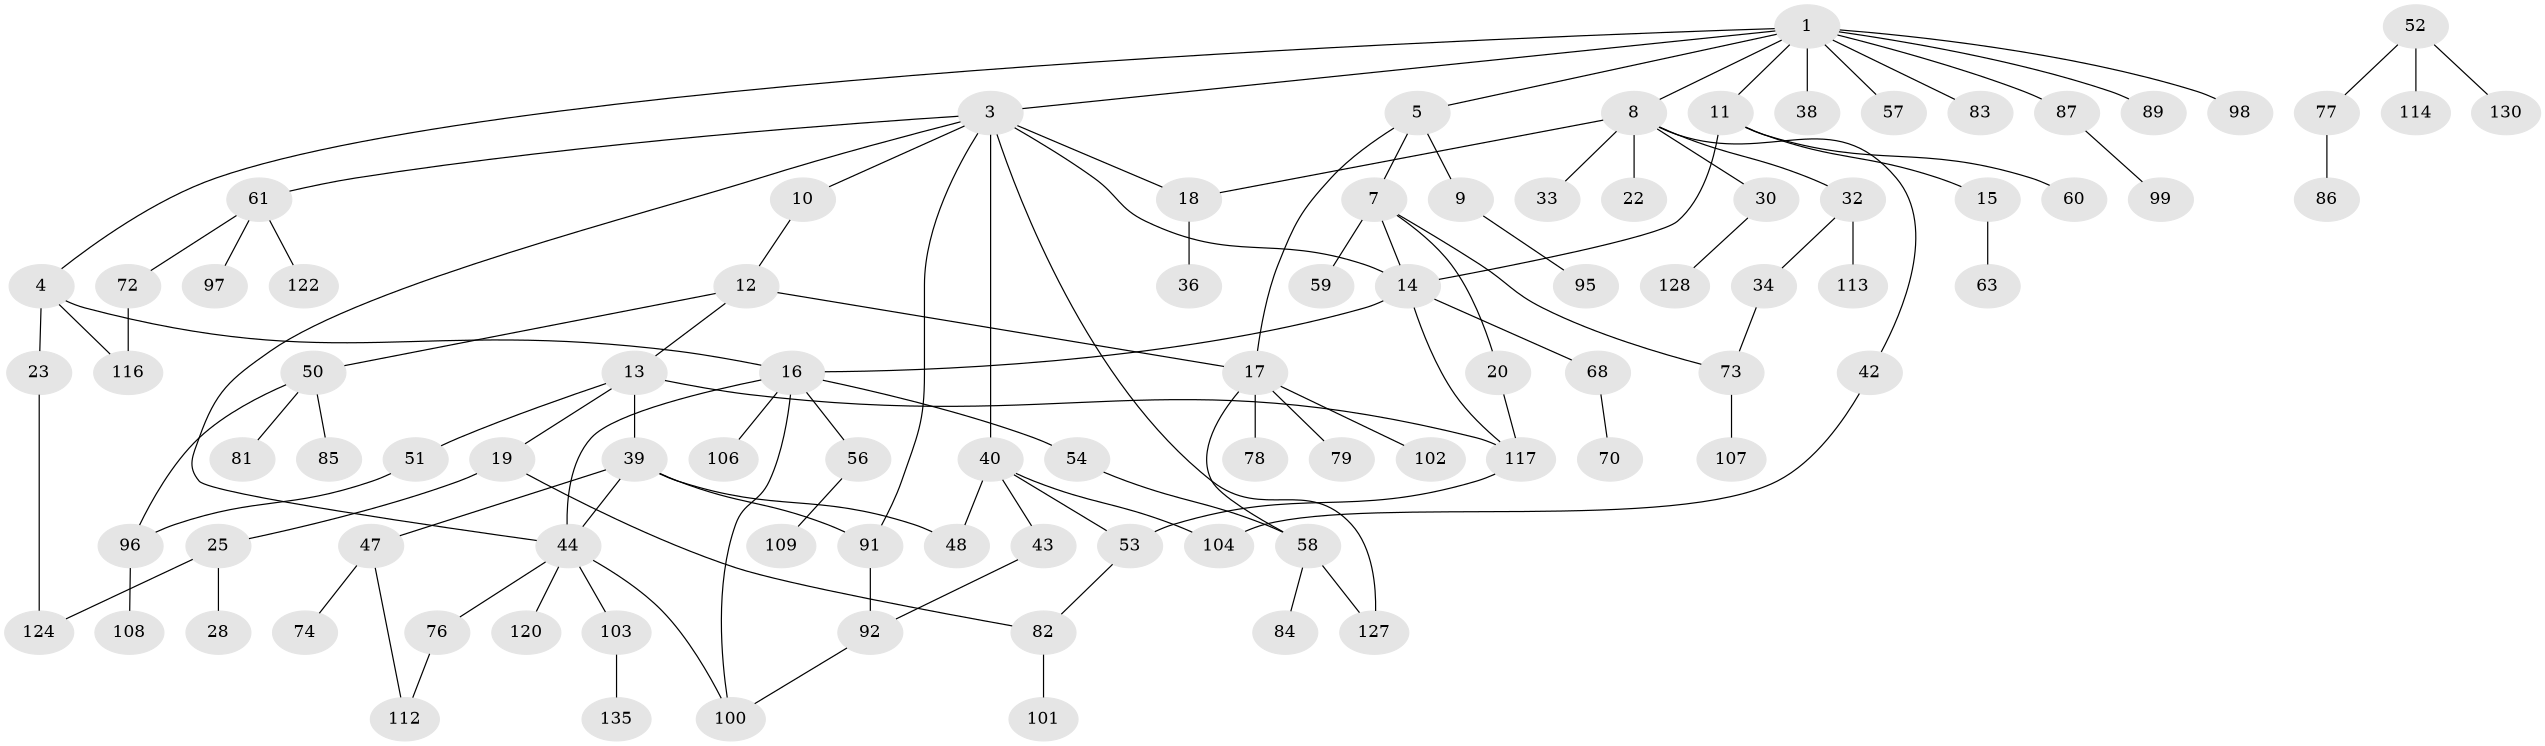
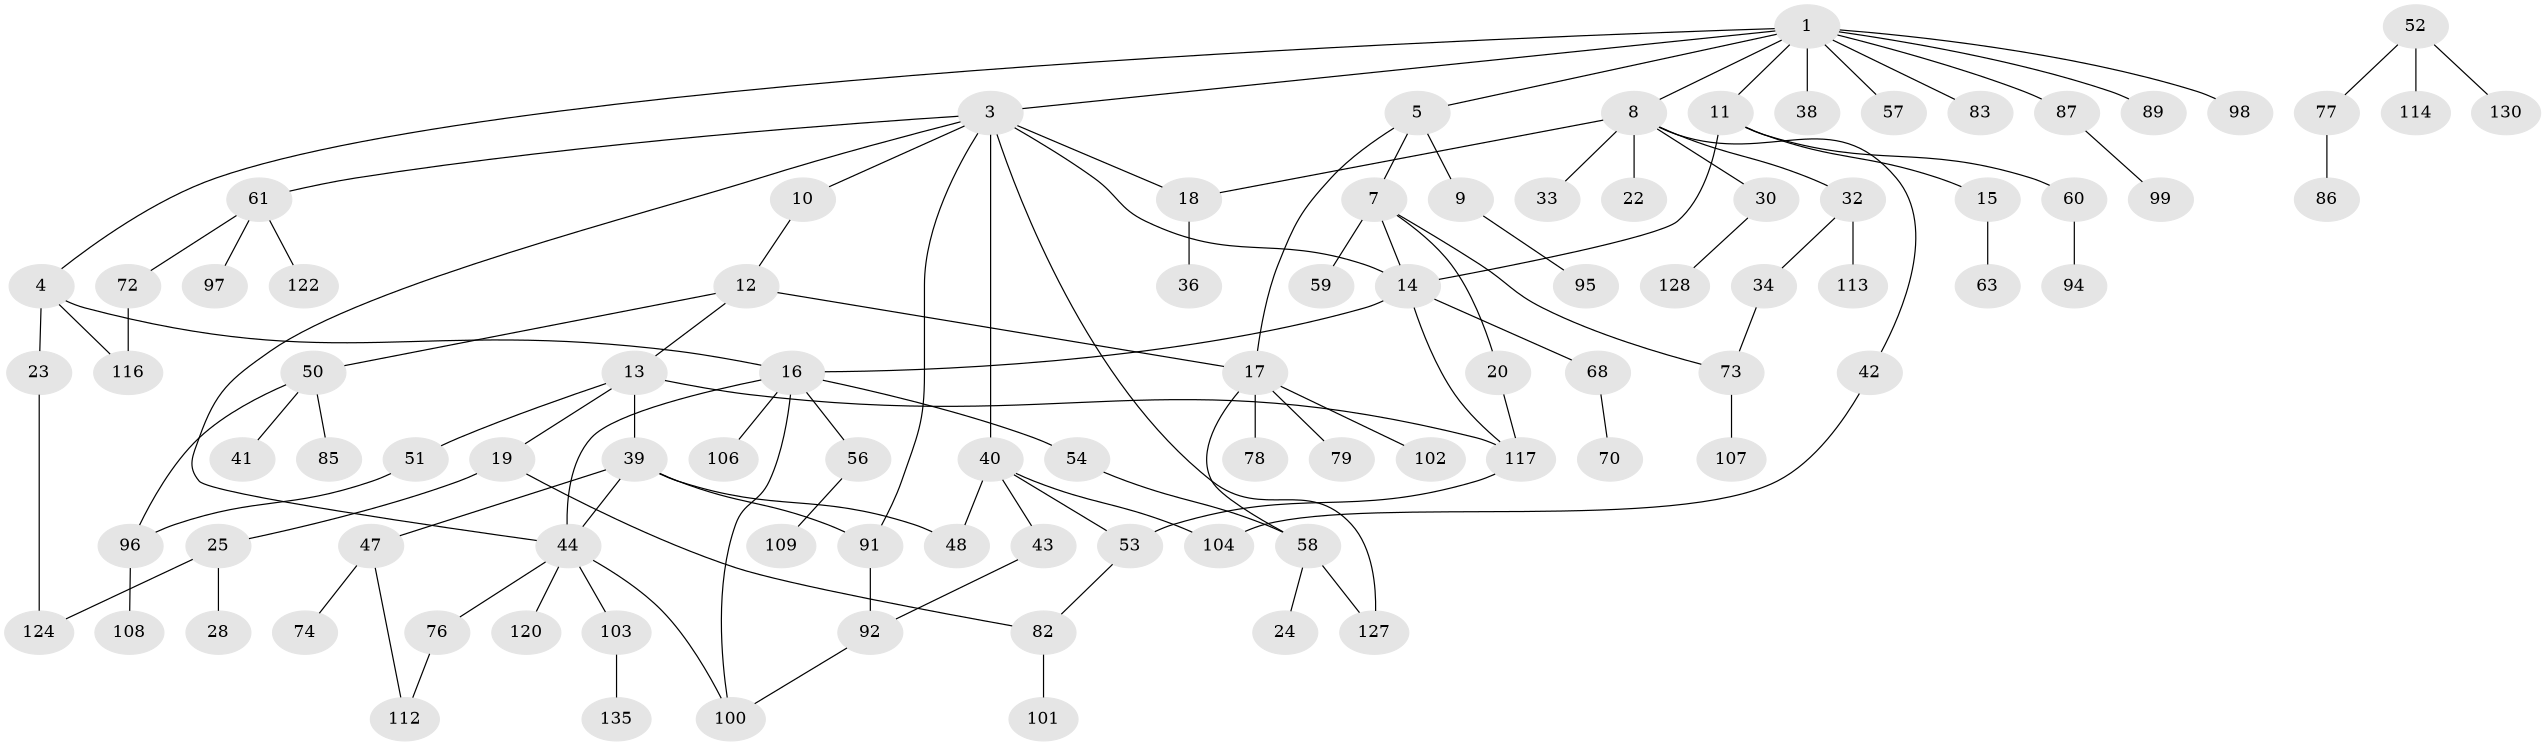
node "94": added
node "81": label "81" -> "41"
node "84": label "84" -> "24"
